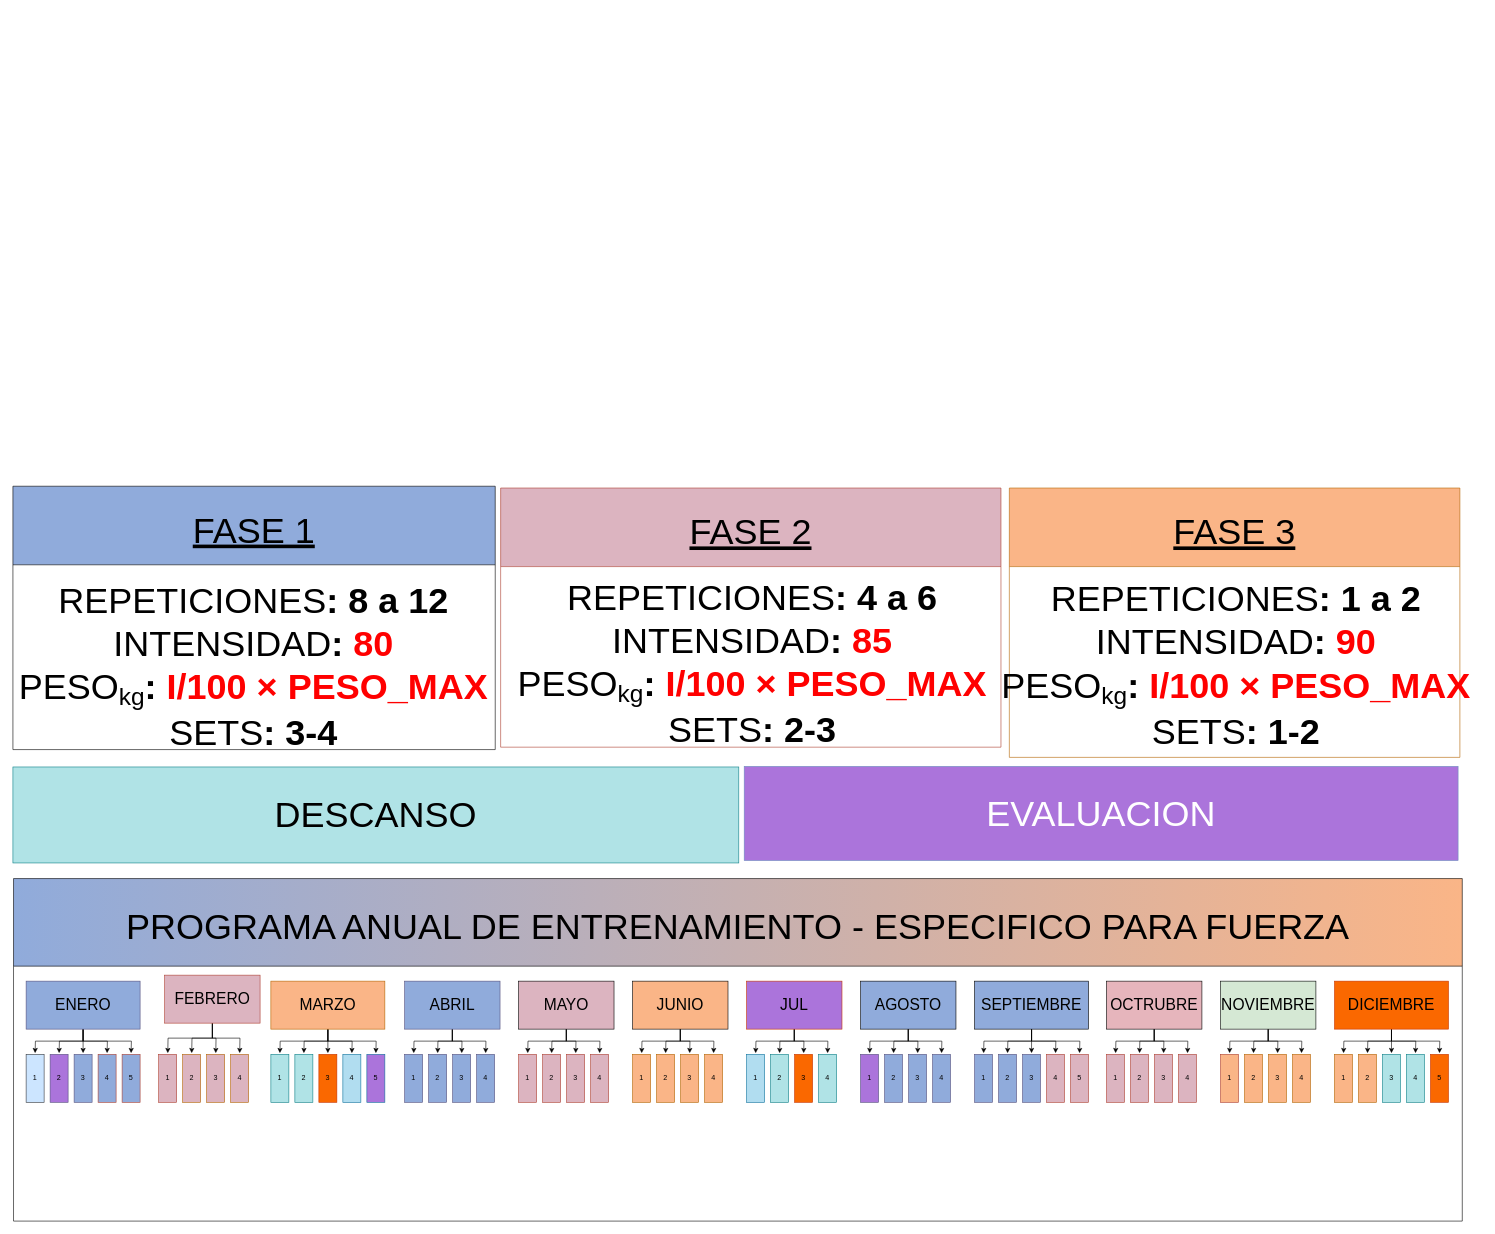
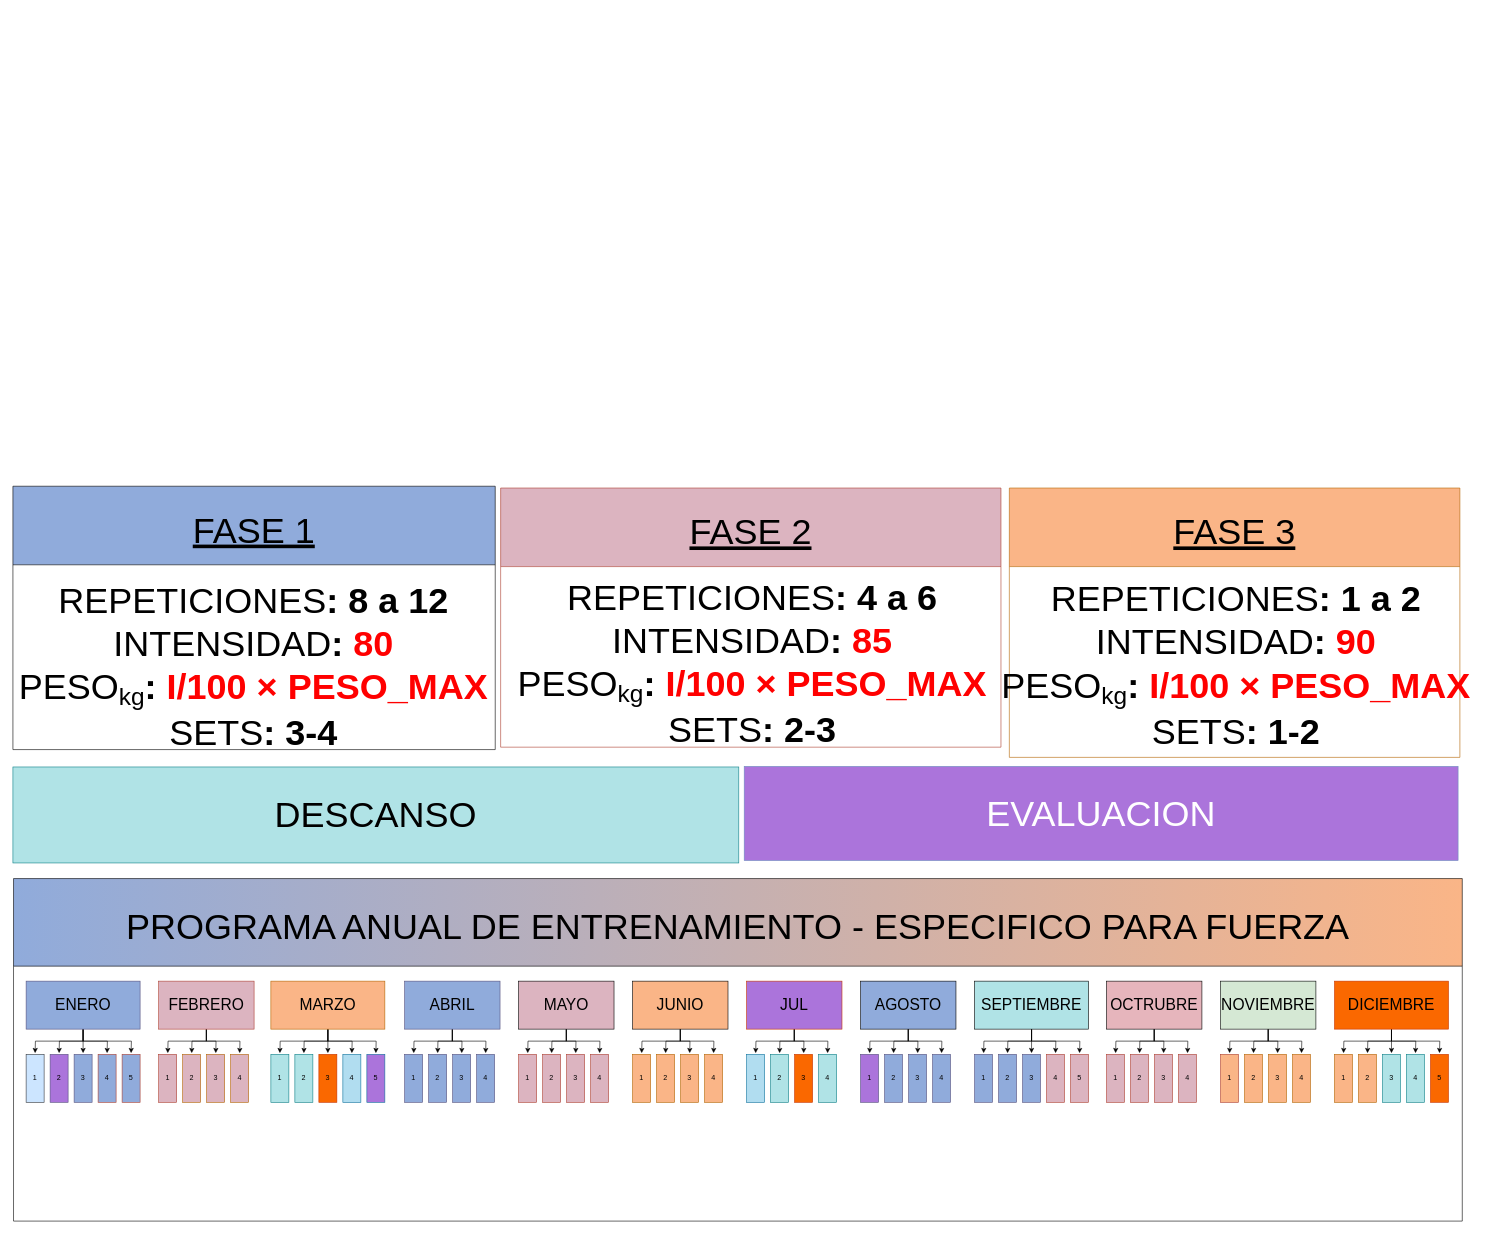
node "FEBRERO": moved (212, 999) -> (206, 1005)
node "SEPTIEMBRE": fillcolor #90abdb -> #b0e3e6
